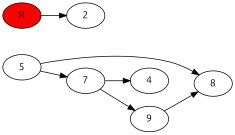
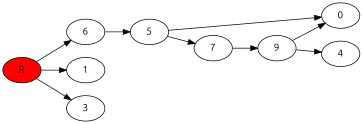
node "2": label "2" -> "1"
node "6": added
edge "7" -> "4": now "9" -> "4"
node "8": label "8" -> "0"
node "3": added
